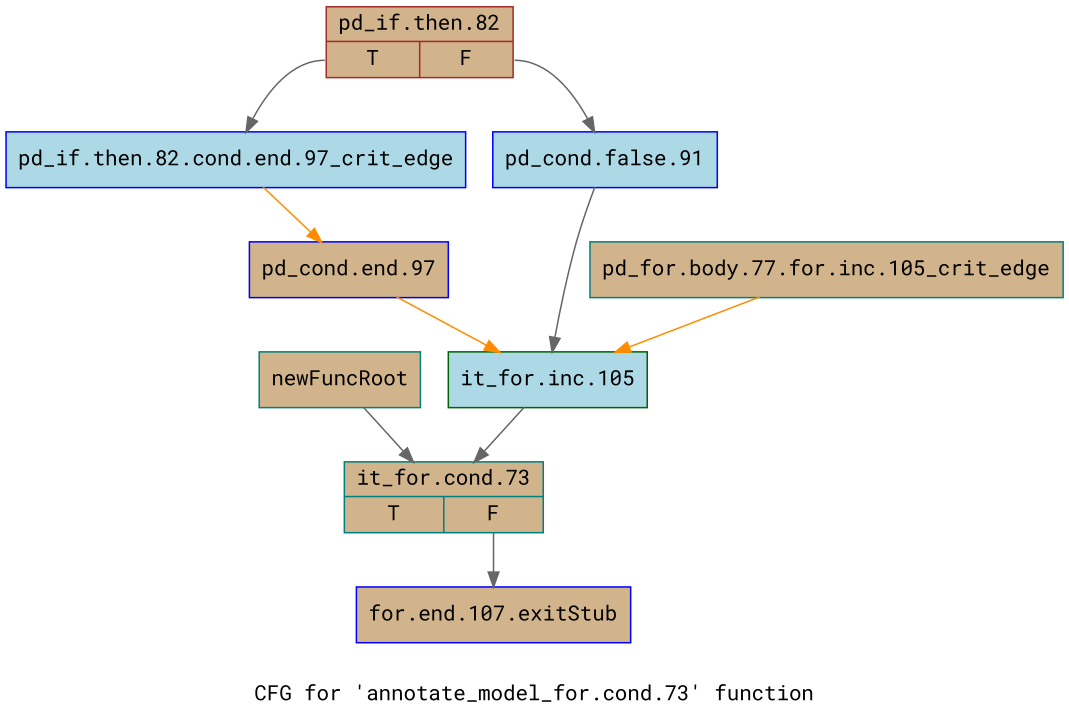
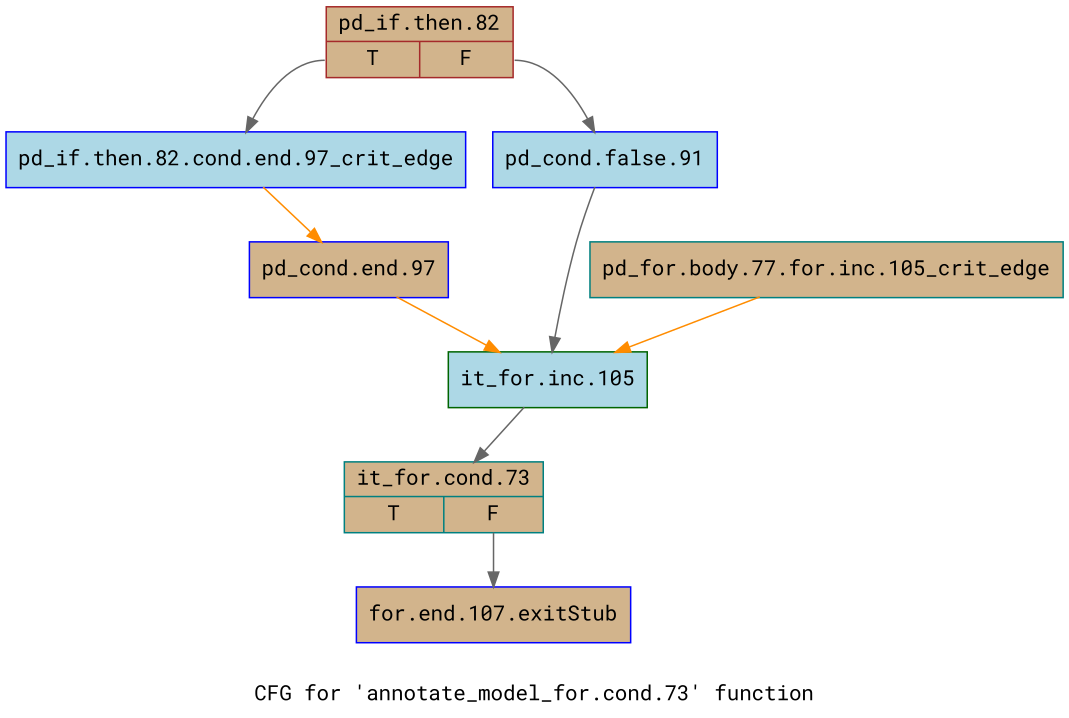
node "newFuncRoot": removed
